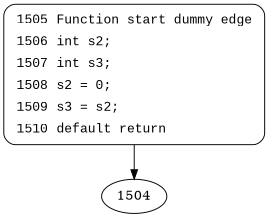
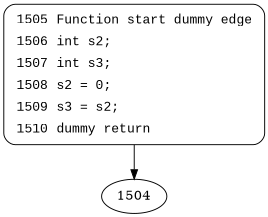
node "1505": text "default return" -> "dummy return"
